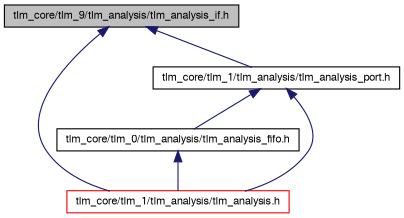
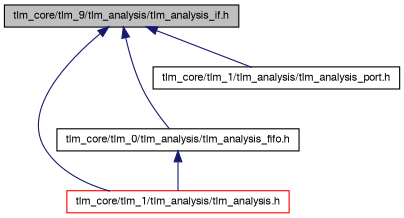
edge "tlm_core/tlm_0/tlm_analysis/tlm_analysis_fifo.h" -> "tlm_core/tlm_1/tlm_analysis/tlm_analysis_port.h": now "tlm_core/tlm_0/tlm_analysis/tlm_analysis_fifo.h" -> "tlm_core/tlm_9/tlm_analysis/tlm_analysis_if.h"
edge "tlm_core/tlm_1/tlm_analysis/tlm_analysis.h" -> "tlm_core/tlm_1/tlm_analysis/tlm_analysis_port.h": removed
